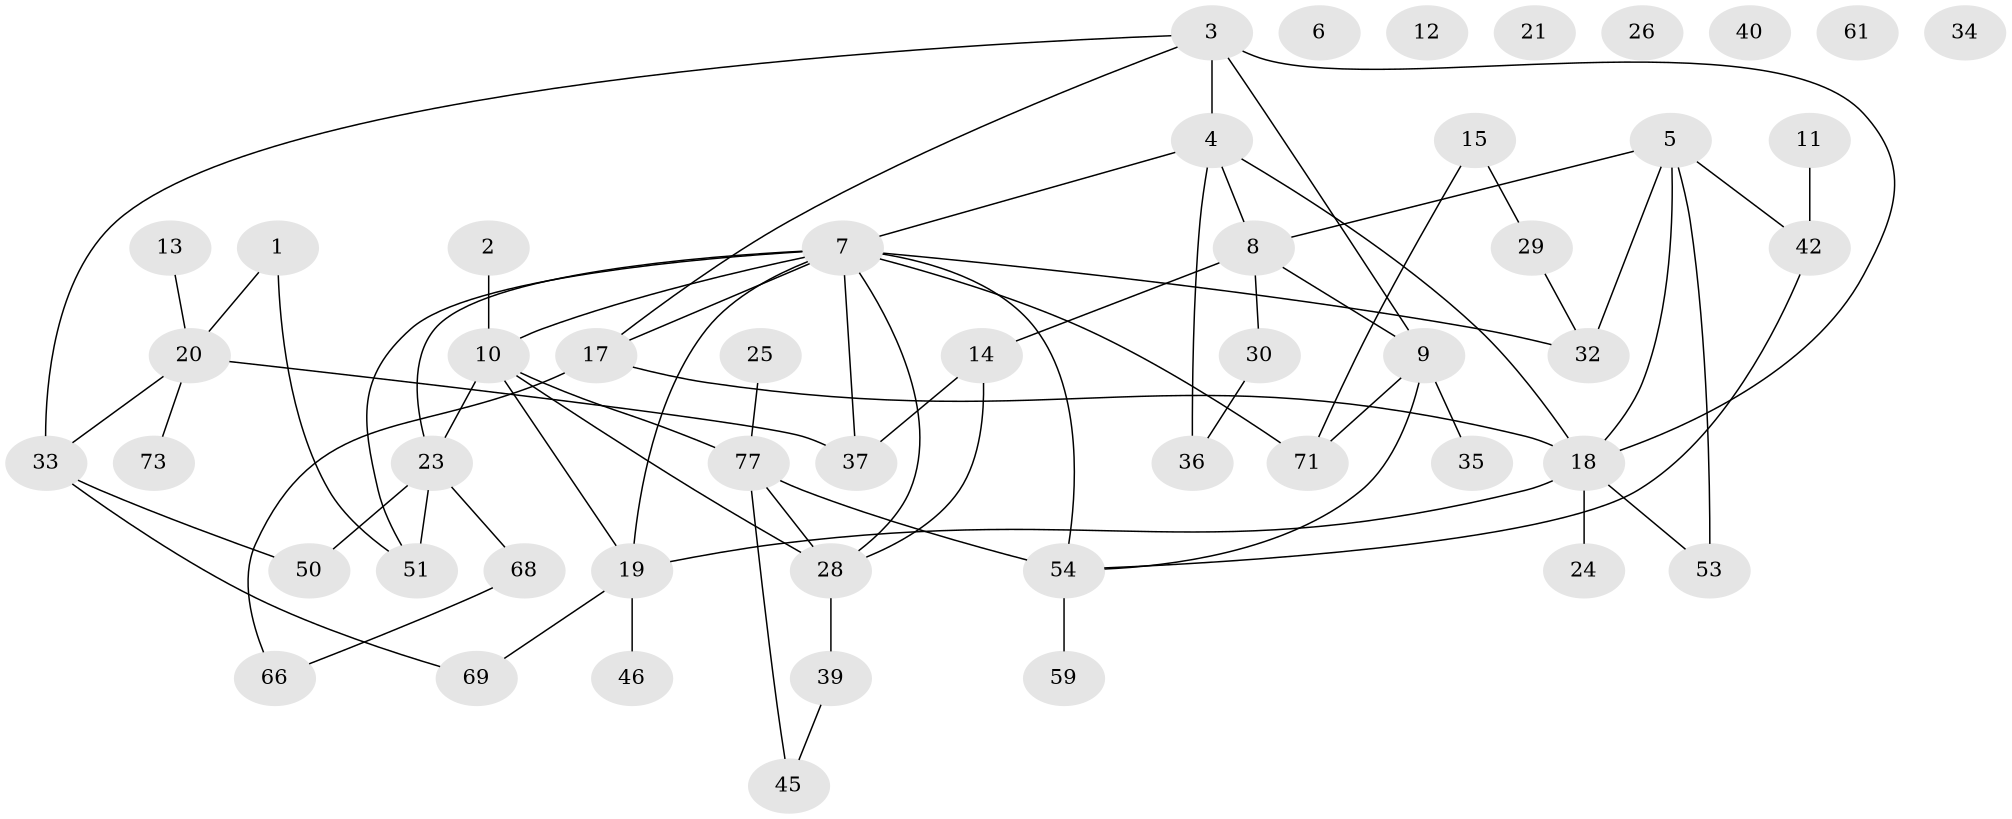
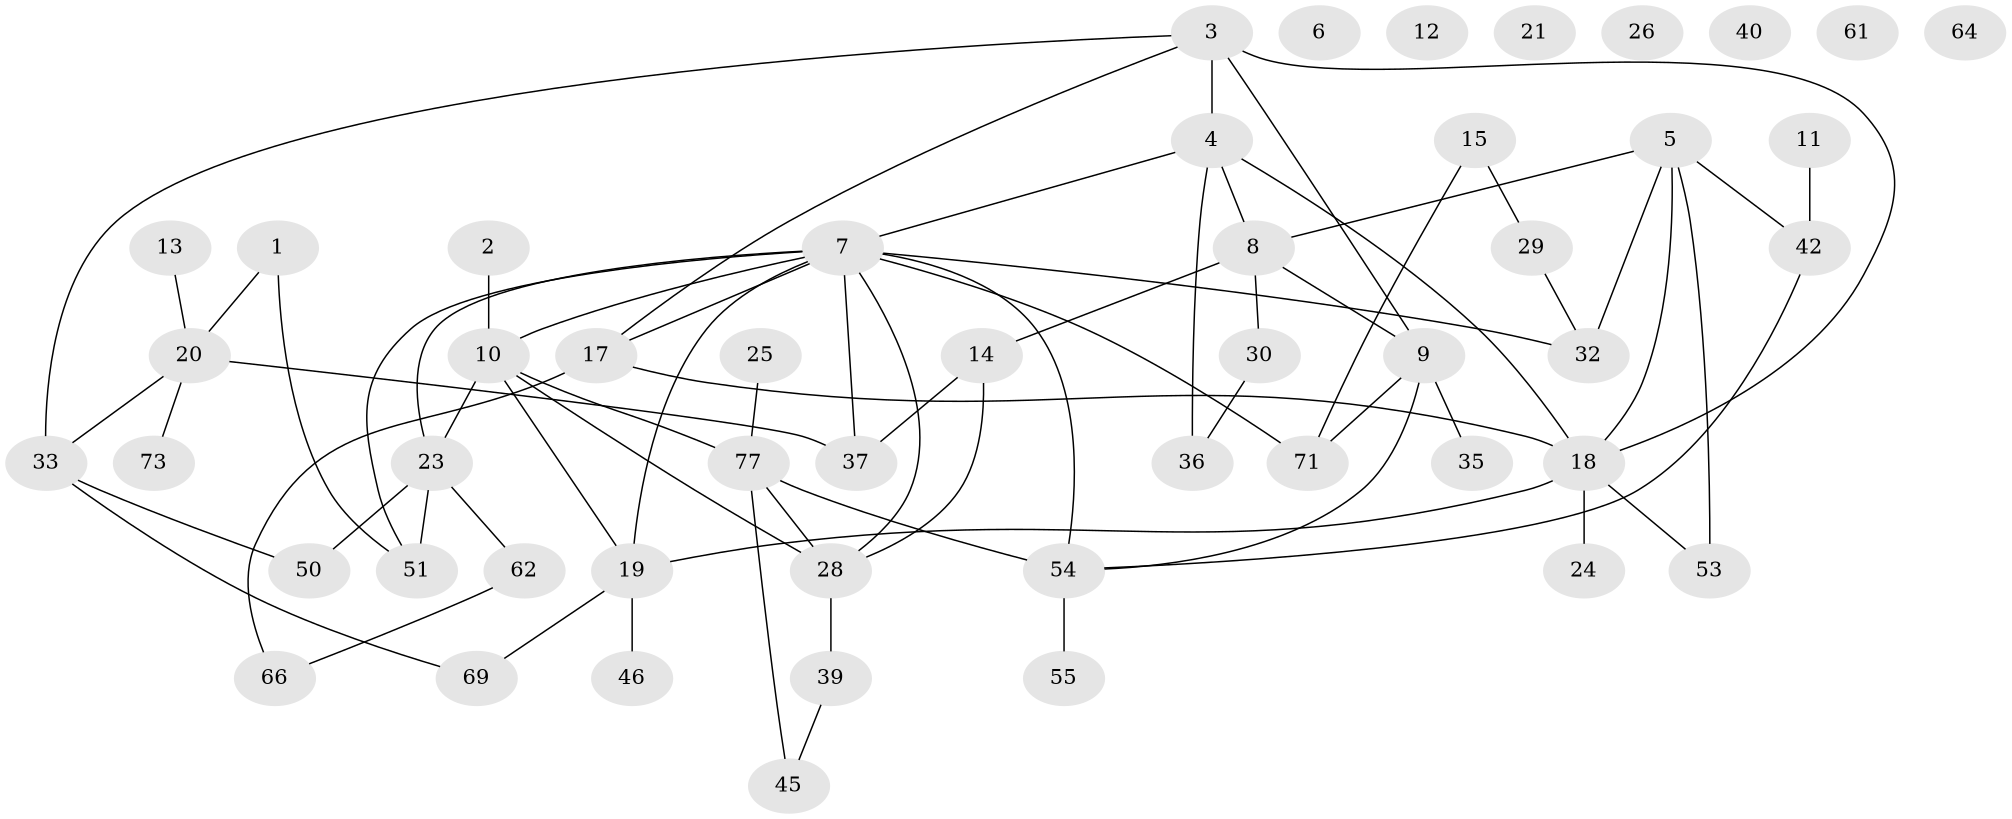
node "34": label "34" -> "64"
node "68": label "68" -> "62"
node "59": label "59" -> "55"
